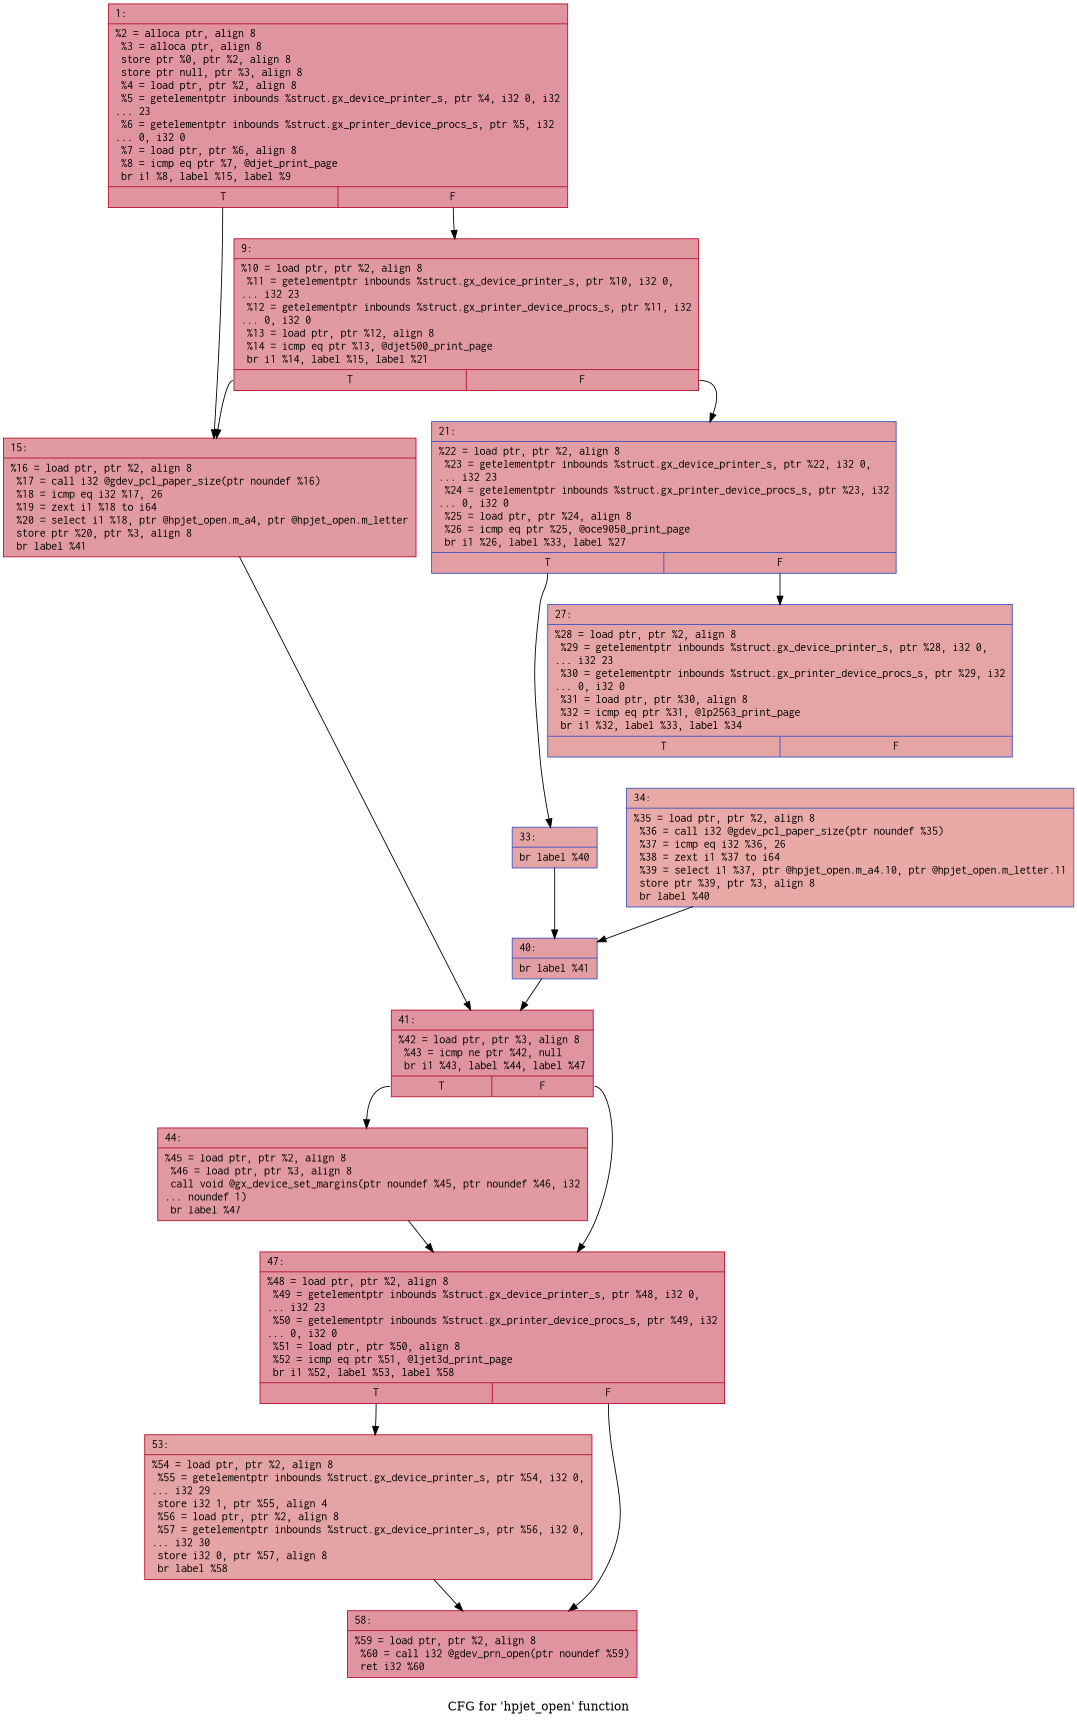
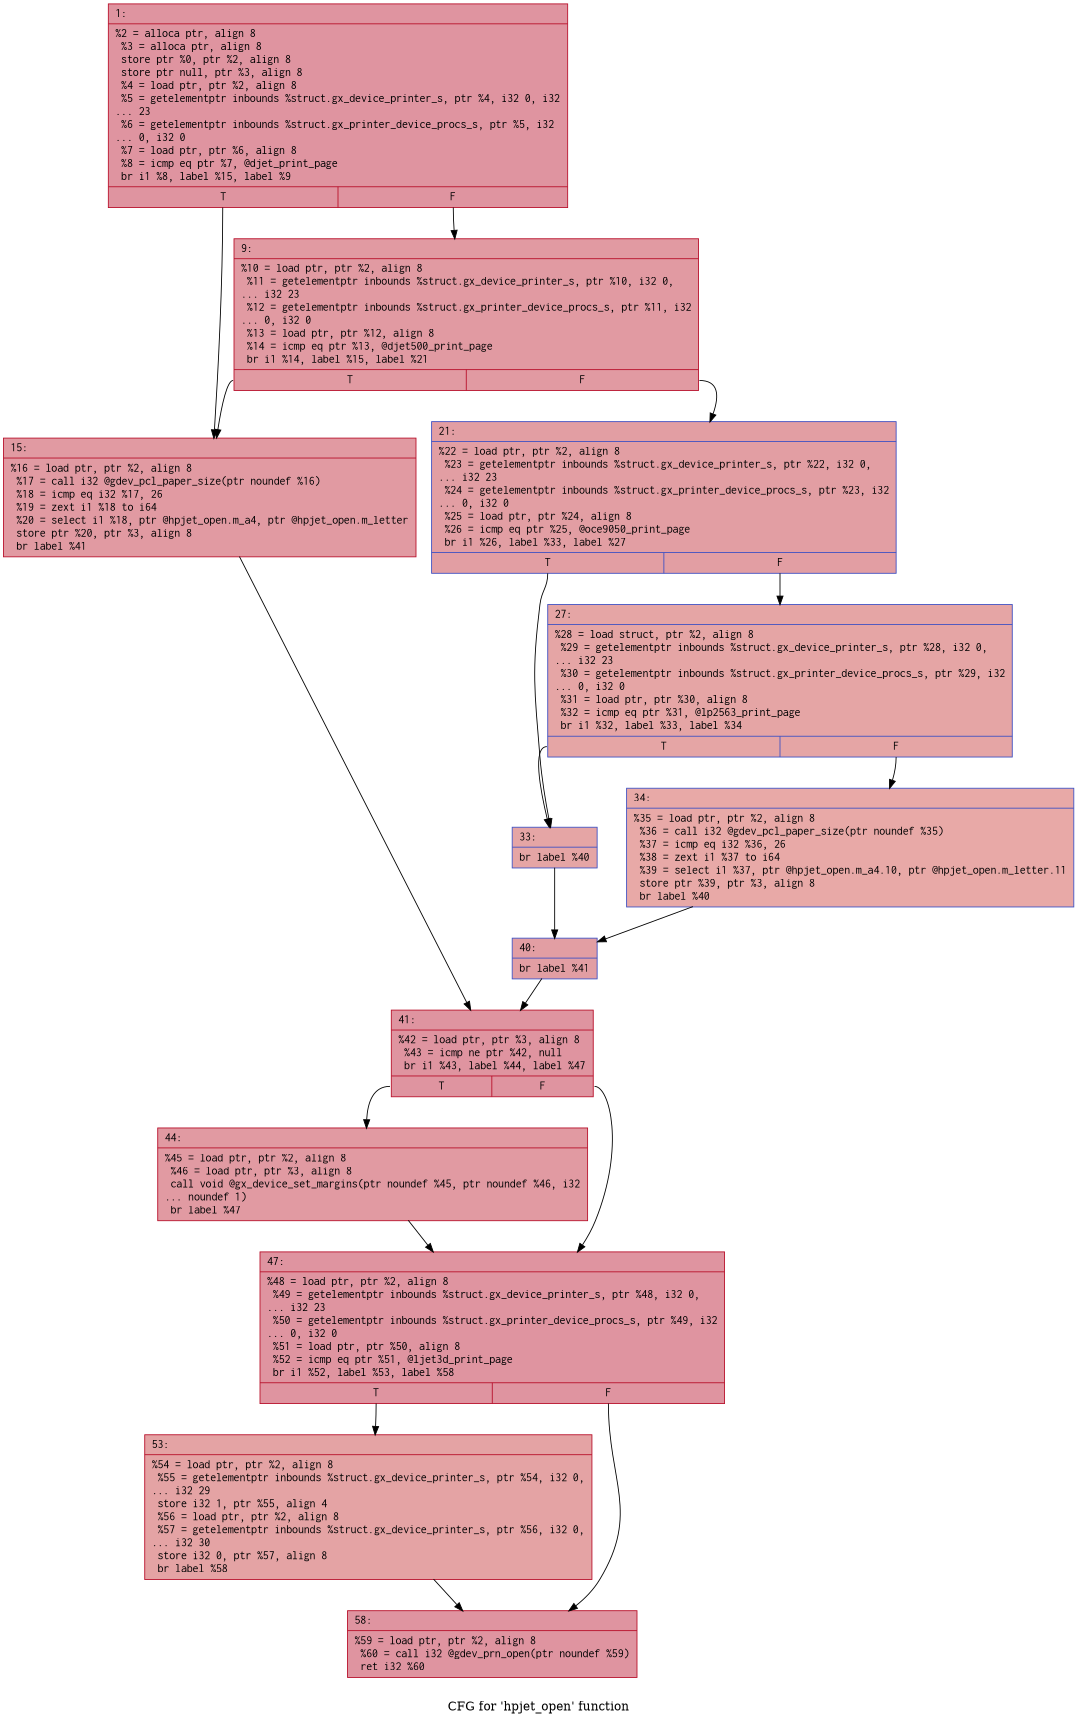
node "27:": text "%28 = load ptr, ptr %2, align 8" -> "%28 = load struct, ptr %2, align 8"
edge "27:" -> "34:": added
edge "27:" -> "33:": added
